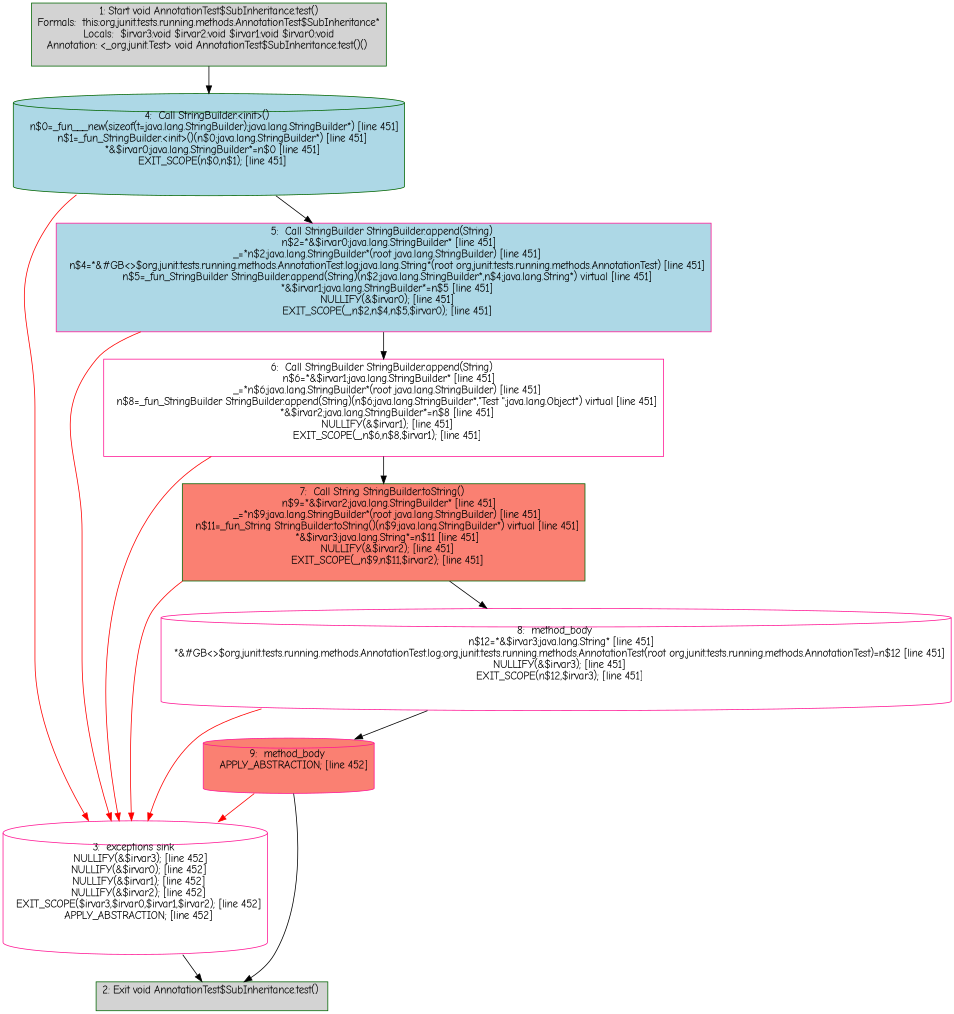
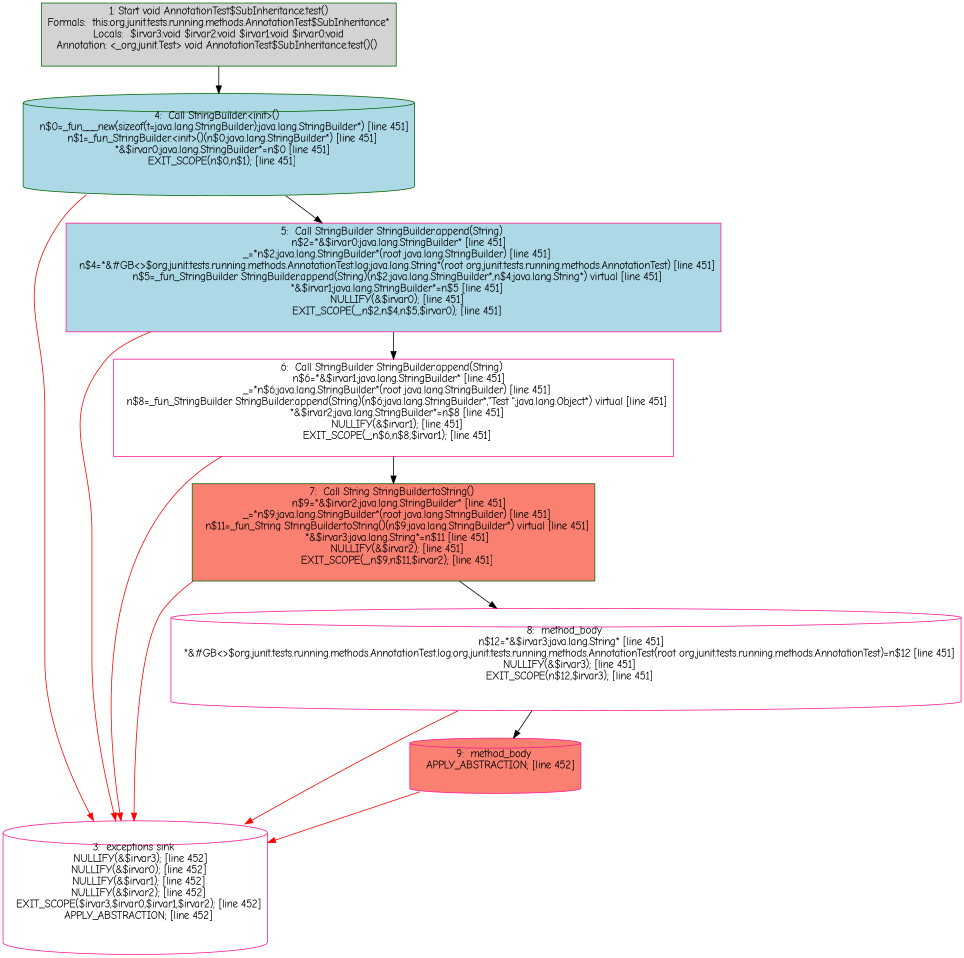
node "2: Exit void AnnotationTest$SubInheritance.test()": removed
